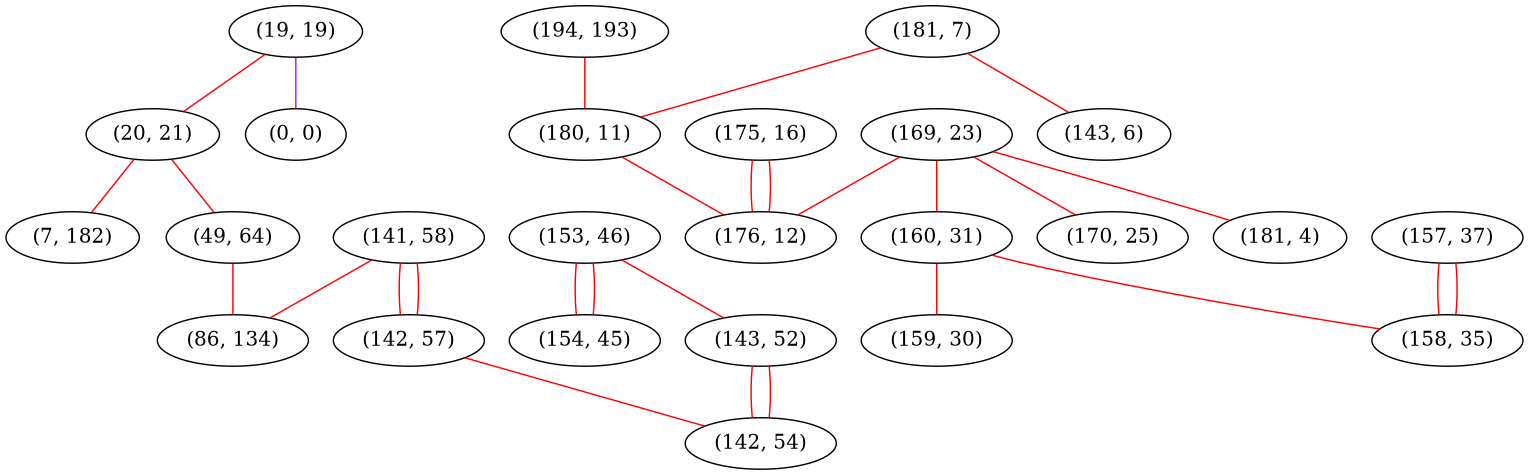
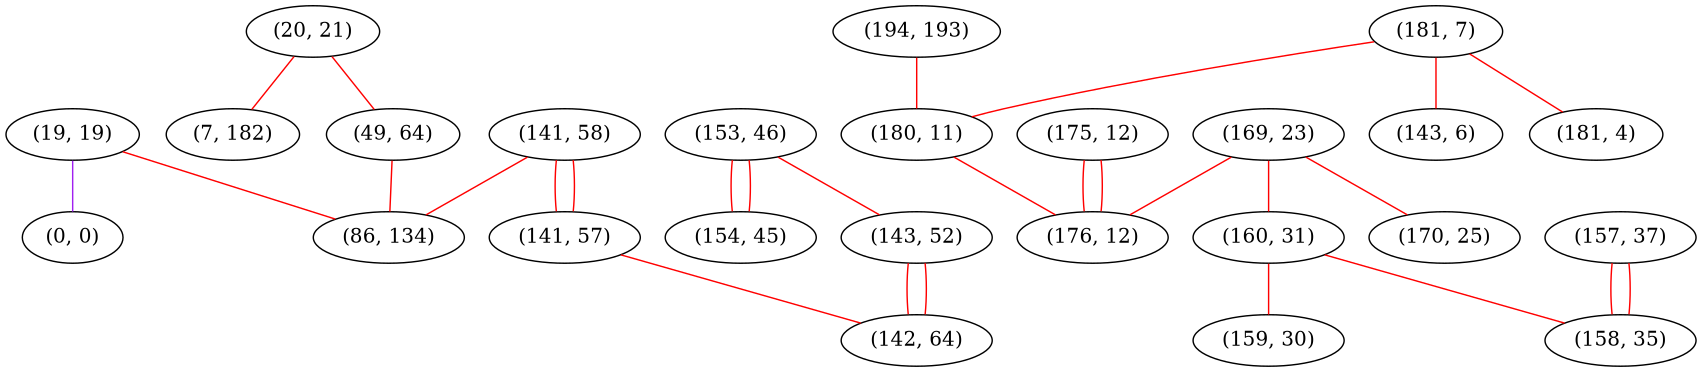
edge "(19, 19)" -- "(20, 21)": now "(19, 19)" -- "(86, 134)"
node "(175, 16)": label "(175, 16)" -> "(175, 12)"
edge "(169, 23)" -- "(181, 4)": now "(181, 7)" -- "(181, 4)"
node "(142, 57)": label "(142, 57)" -> "(141, 57)"
node "(142, 54)": label "(142, 54)" -> "(142, 64)"
